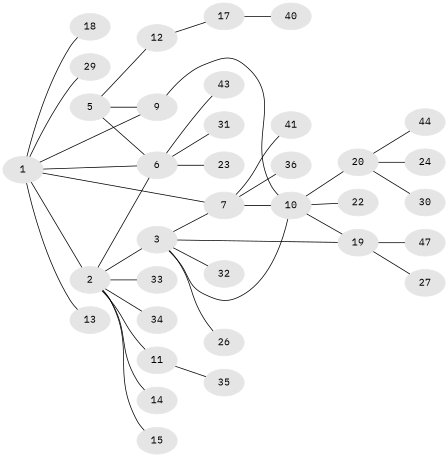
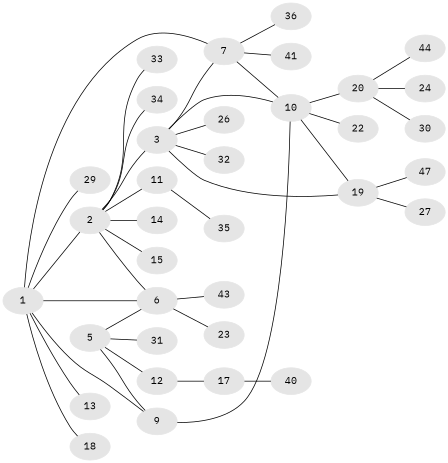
edge "31" -- "6": now "31" -- "5"
